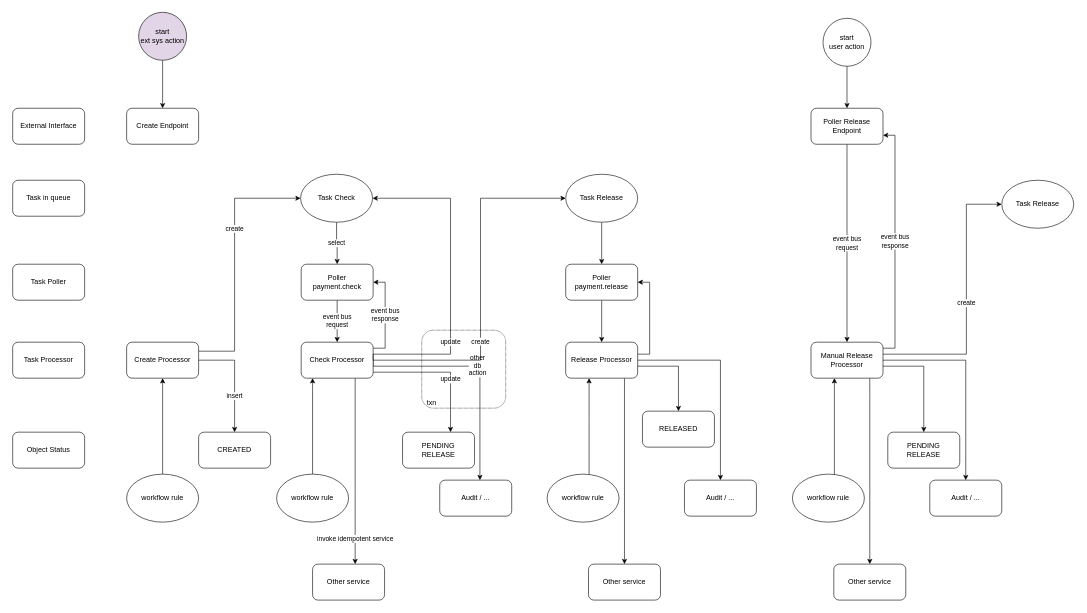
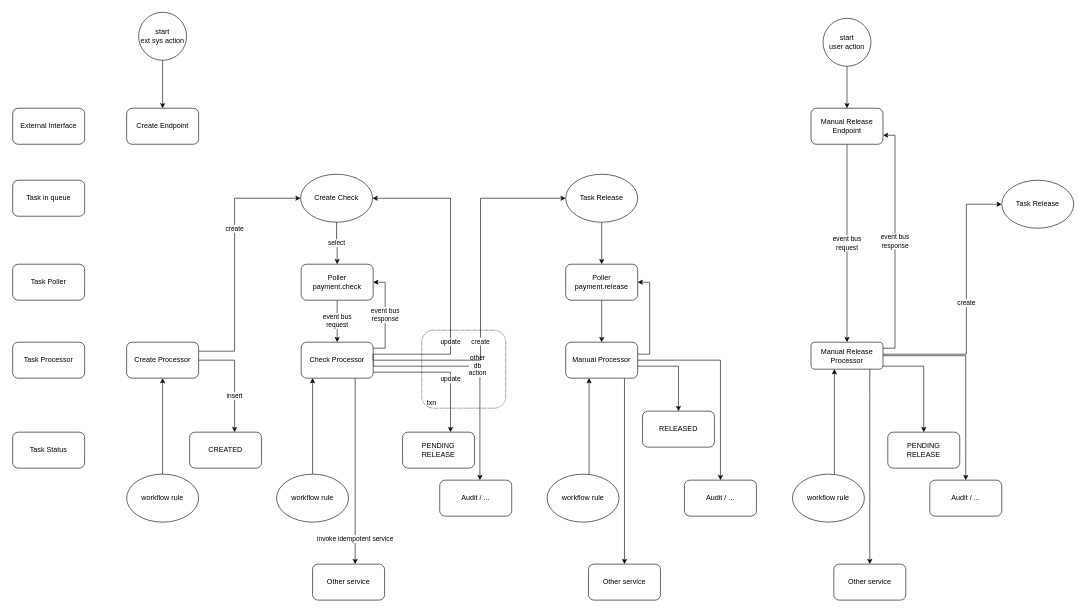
node "start ext sys action": fillcolor #e1d5e7 -> #ffffff
node "Poller Release Endpoint": label "Poller Release Endpoint" -> "Manual Release Endpoint"
node "Task Check": label "Task Check" -> "Create Check"
node "Release Processor": label "Release Processor" -> "Manual Processor"
node "Manual Release Processor": size 72x36 -> 72x27
node "Object Status": label "Object Status" -> "Task Status"
node "CREATED": moved (234, 450) -> (225, 450)
